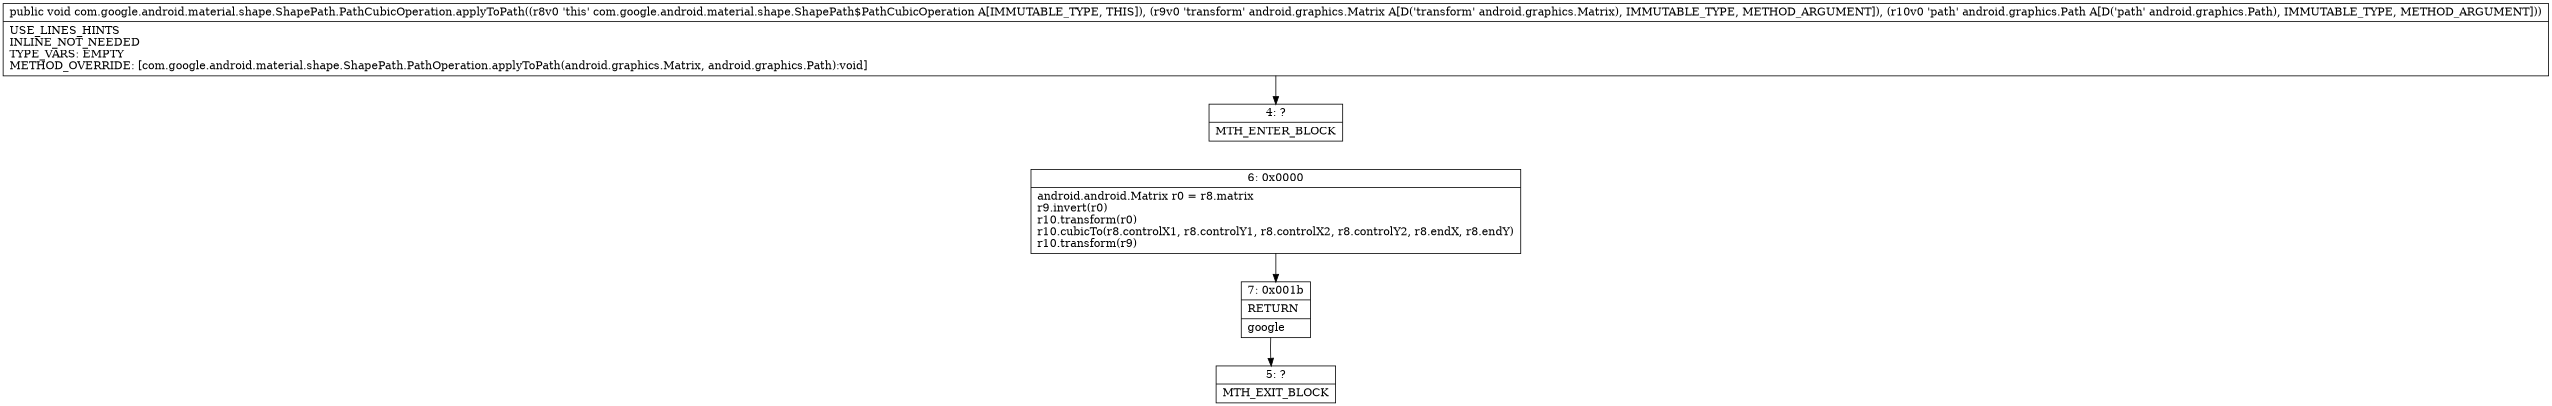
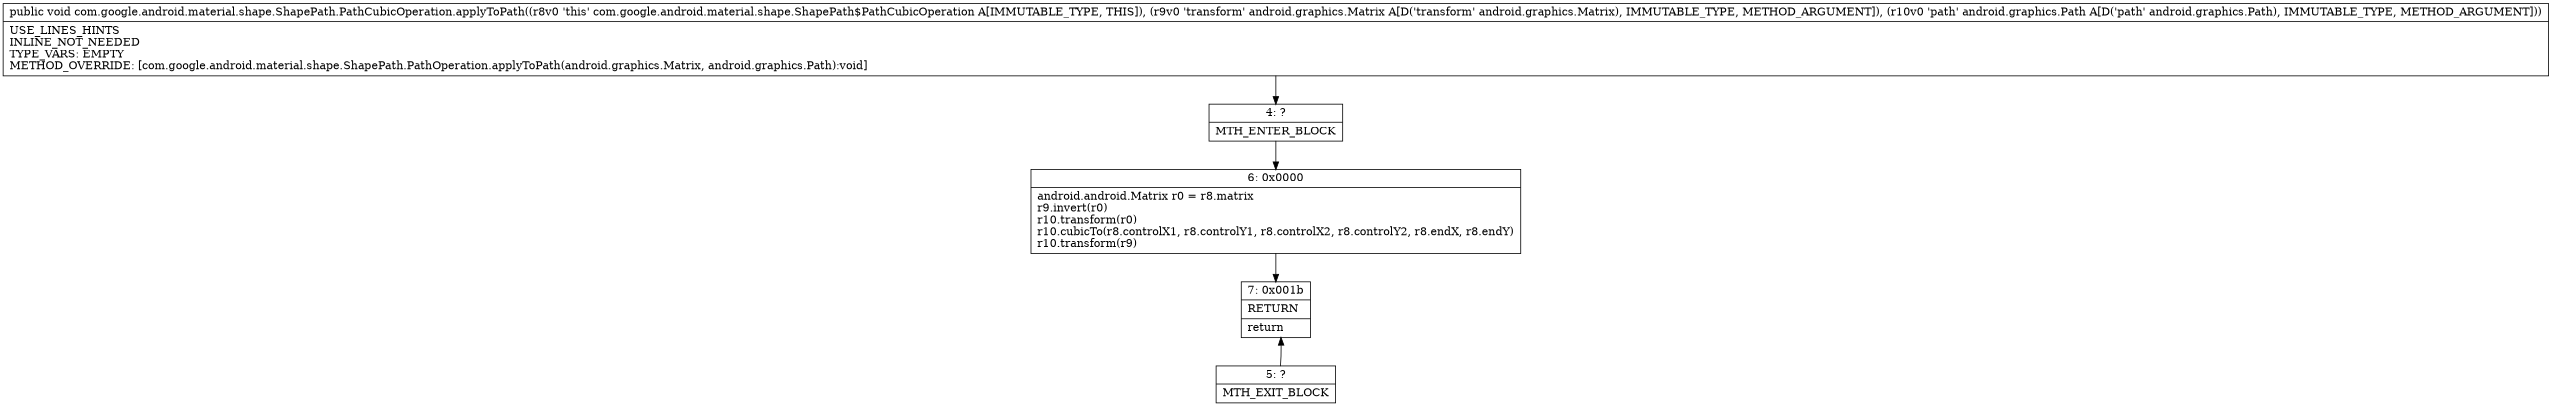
edge "4: ?" -> "6: 0x0000": added
node "7: 0x001b": text "google" -> "return"
edge "7: 0x001b" -> "5: ?": reversed
